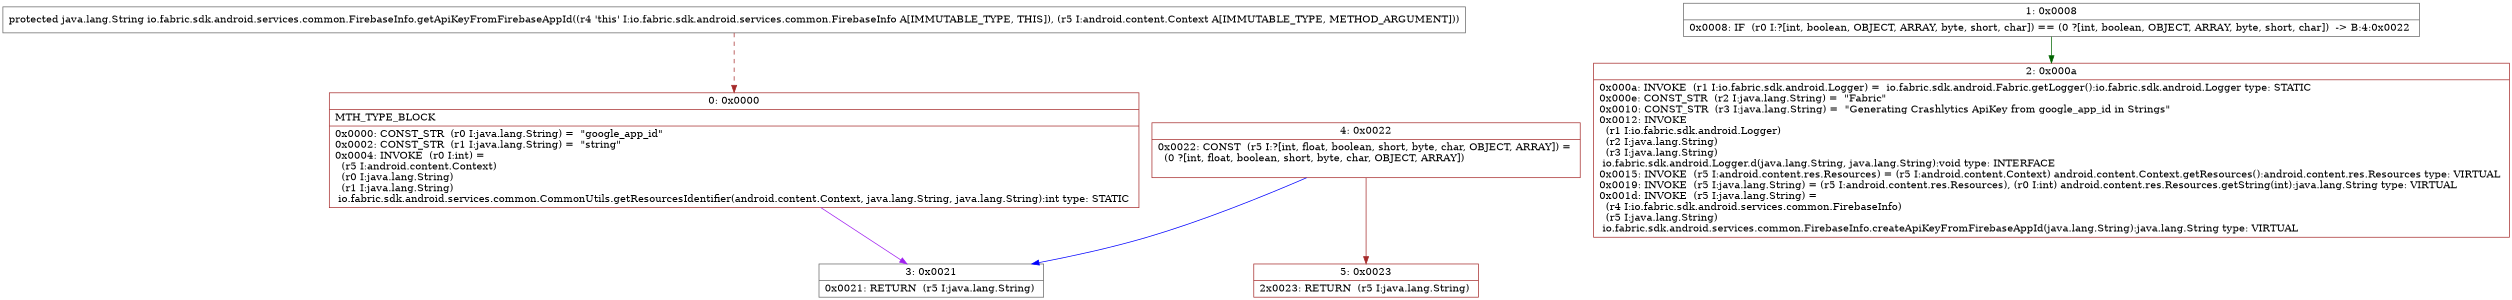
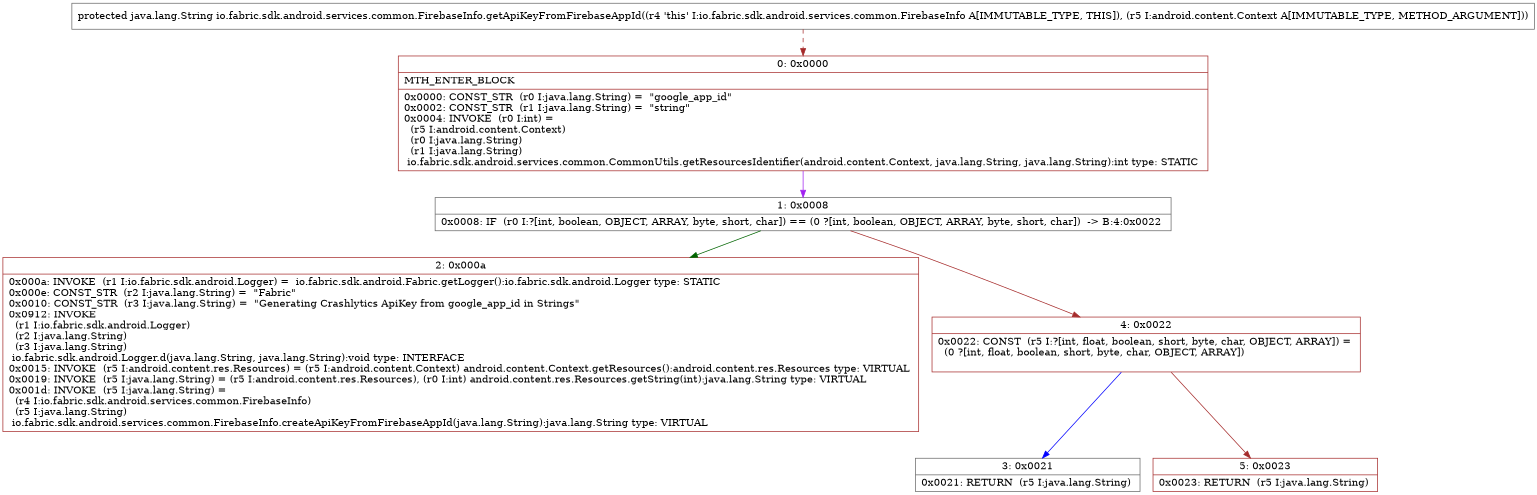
node "0: 0x0000": text "MTH_TYPE_BLOCK" -> "MTH_ENTER_BLOCK"
node "2: 0x000a": text "0x0012: INVOKE" -> "0x0912: INVOKE"
edge "0: 0x0000" -> "3: 0x0021": now "0: 0x0000" -> "1: 0x0008"
edge "1: 0x0008" -> "4: 0x0022": added
node "5: 0x0023": text "2x0023: RETURN  (r5 I:java.lang.String)" -> "0x0023: RETURN  (r5 I:java.lang.String)"
